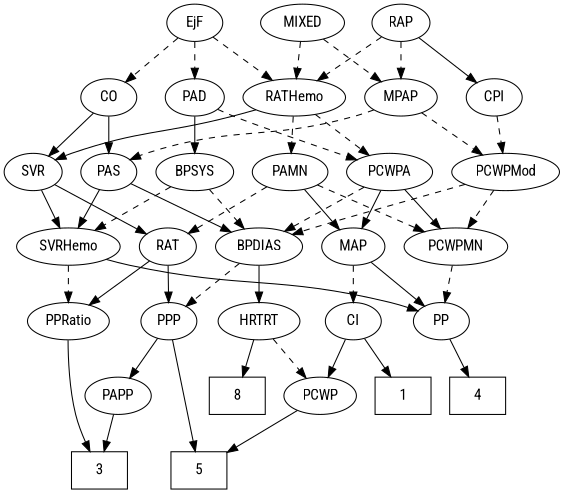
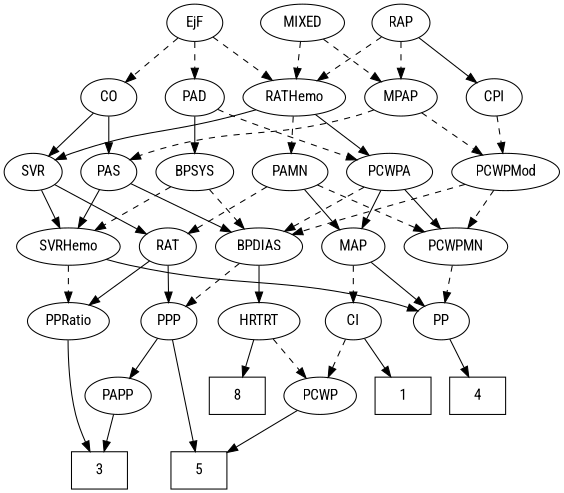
edge "RATHemo" -> "PCWPA": style dashed -> solid
edge "CI" -> "PCWP": style solid -> dashed
